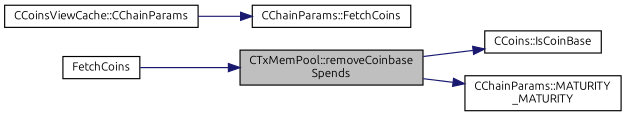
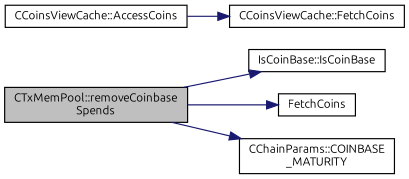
node "CCoinsViewCache::CChainParams": label "CCoinsViewCache::CChainParams" -> "CCoinsViewCache::AccessCoins"
node "CChainParams::FetchCoins": label "CChainParams::FetchCoins" -> "CCoinsViewCache::FetchCoins"
node "CCoins::IsCoinBase": label "CCoins::IsCoinBase" -> "IsCoinBase::IsCoinBase"
edge "FetchCoins" -> "CTxMemPool::removeCoinbase Spends": reversed
node "CChainParams::MATURITY _MATURITY": label "CChainParams::MATURITY _MATURITY" -> "CChainParams::COINBASE _MATURITY"
